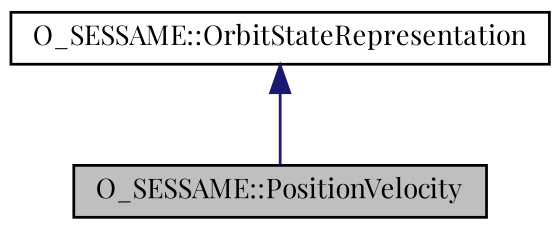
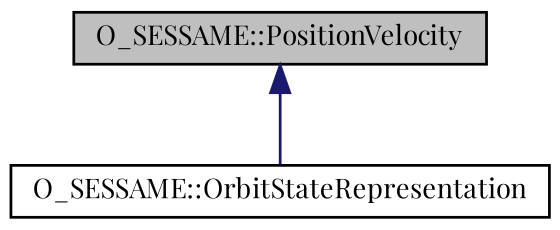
edge "O_SESSAME::PositionVelocity" -> "O_SESSAME::OrbitStateRepresentation": reversed
